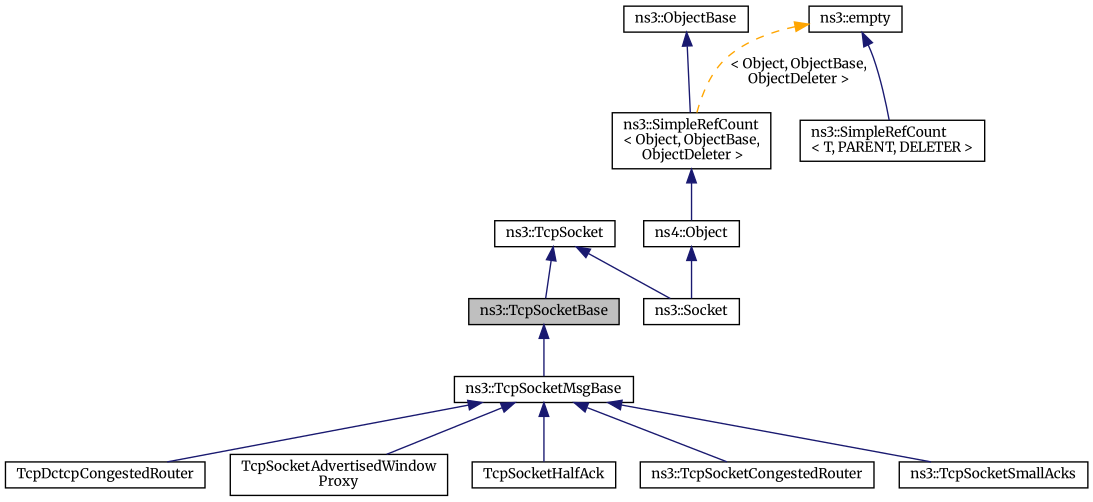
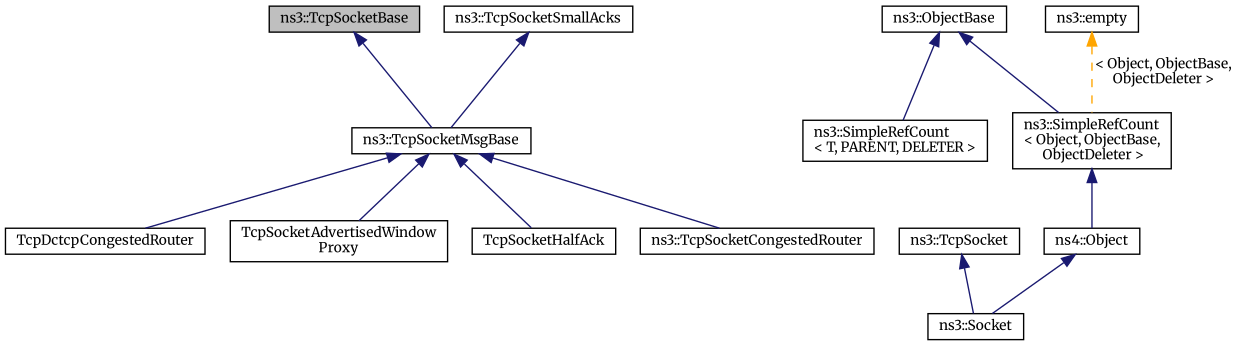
edge "ns3::SimpleRefCount < T, PARENT, DELETER >" -> "ns3::empty": now "ns3::SimpleRefCount < T, PARENT, DELETER >" -> "ns3::ObjectBase"
edge "ns3::TcpSocketBase" -> "ns3::TcpSocket": removed
edge "ns3::TcpSocketSmallAcks" -> "ns3::TcpSocketMsgBase": reversed
